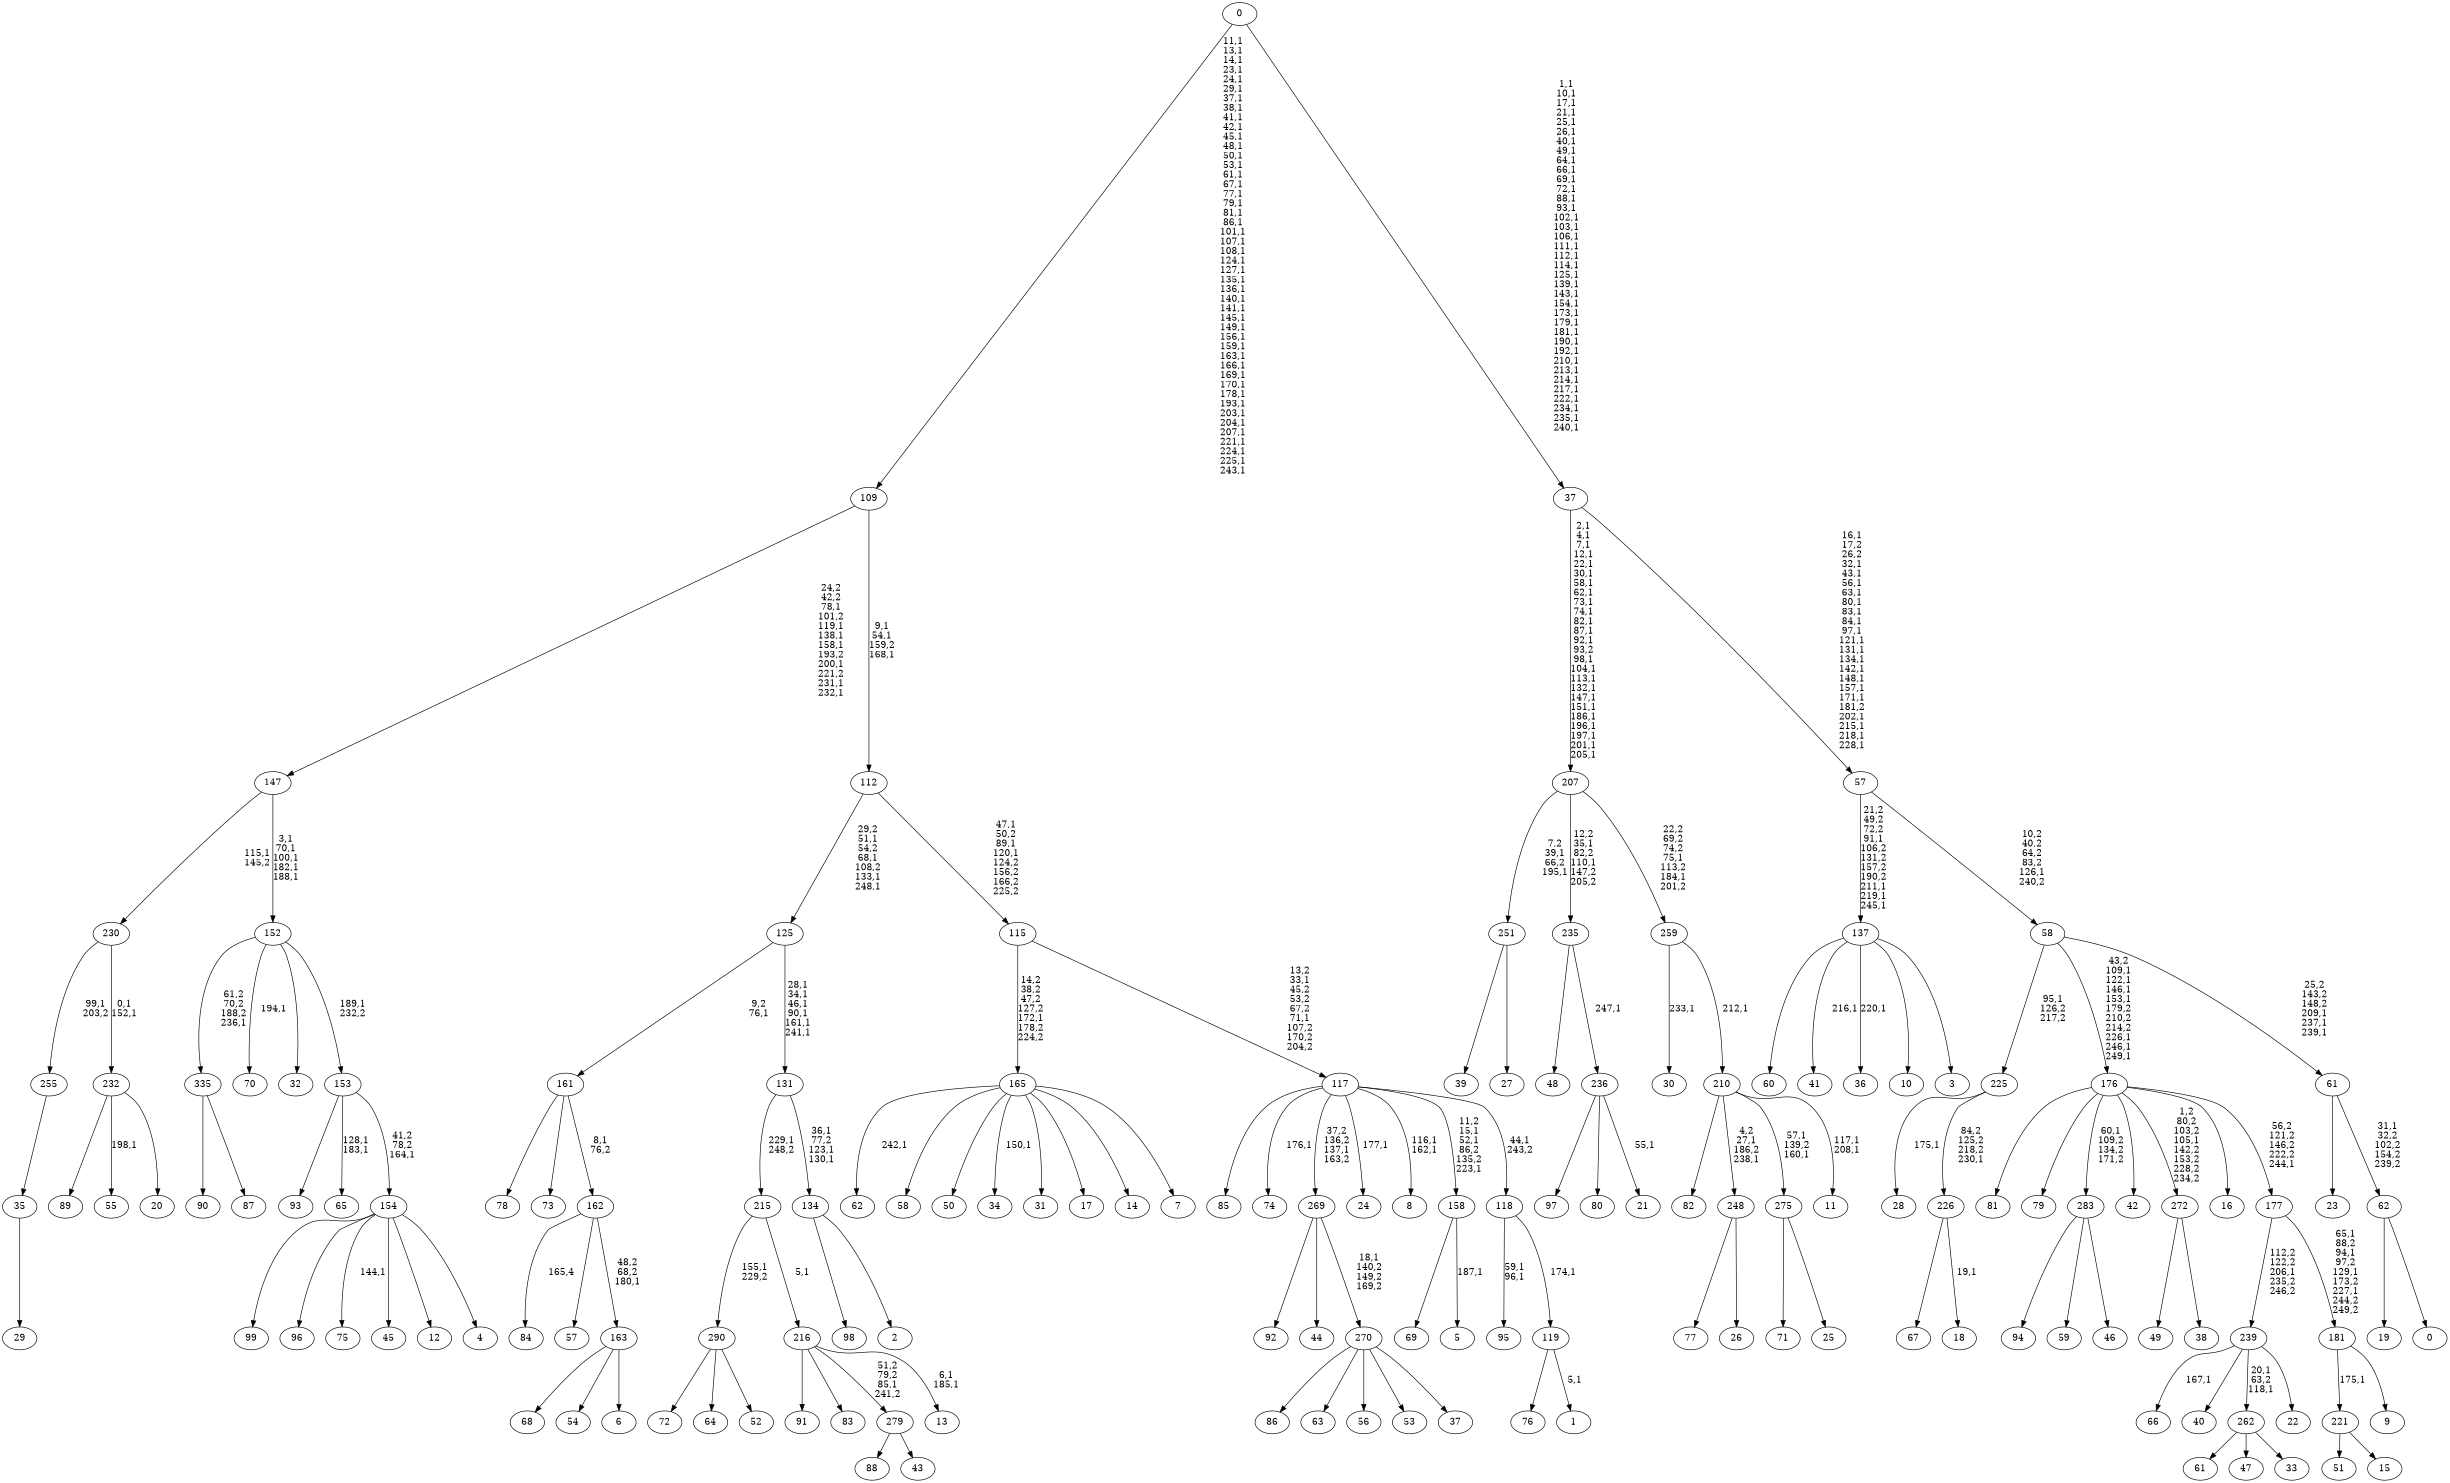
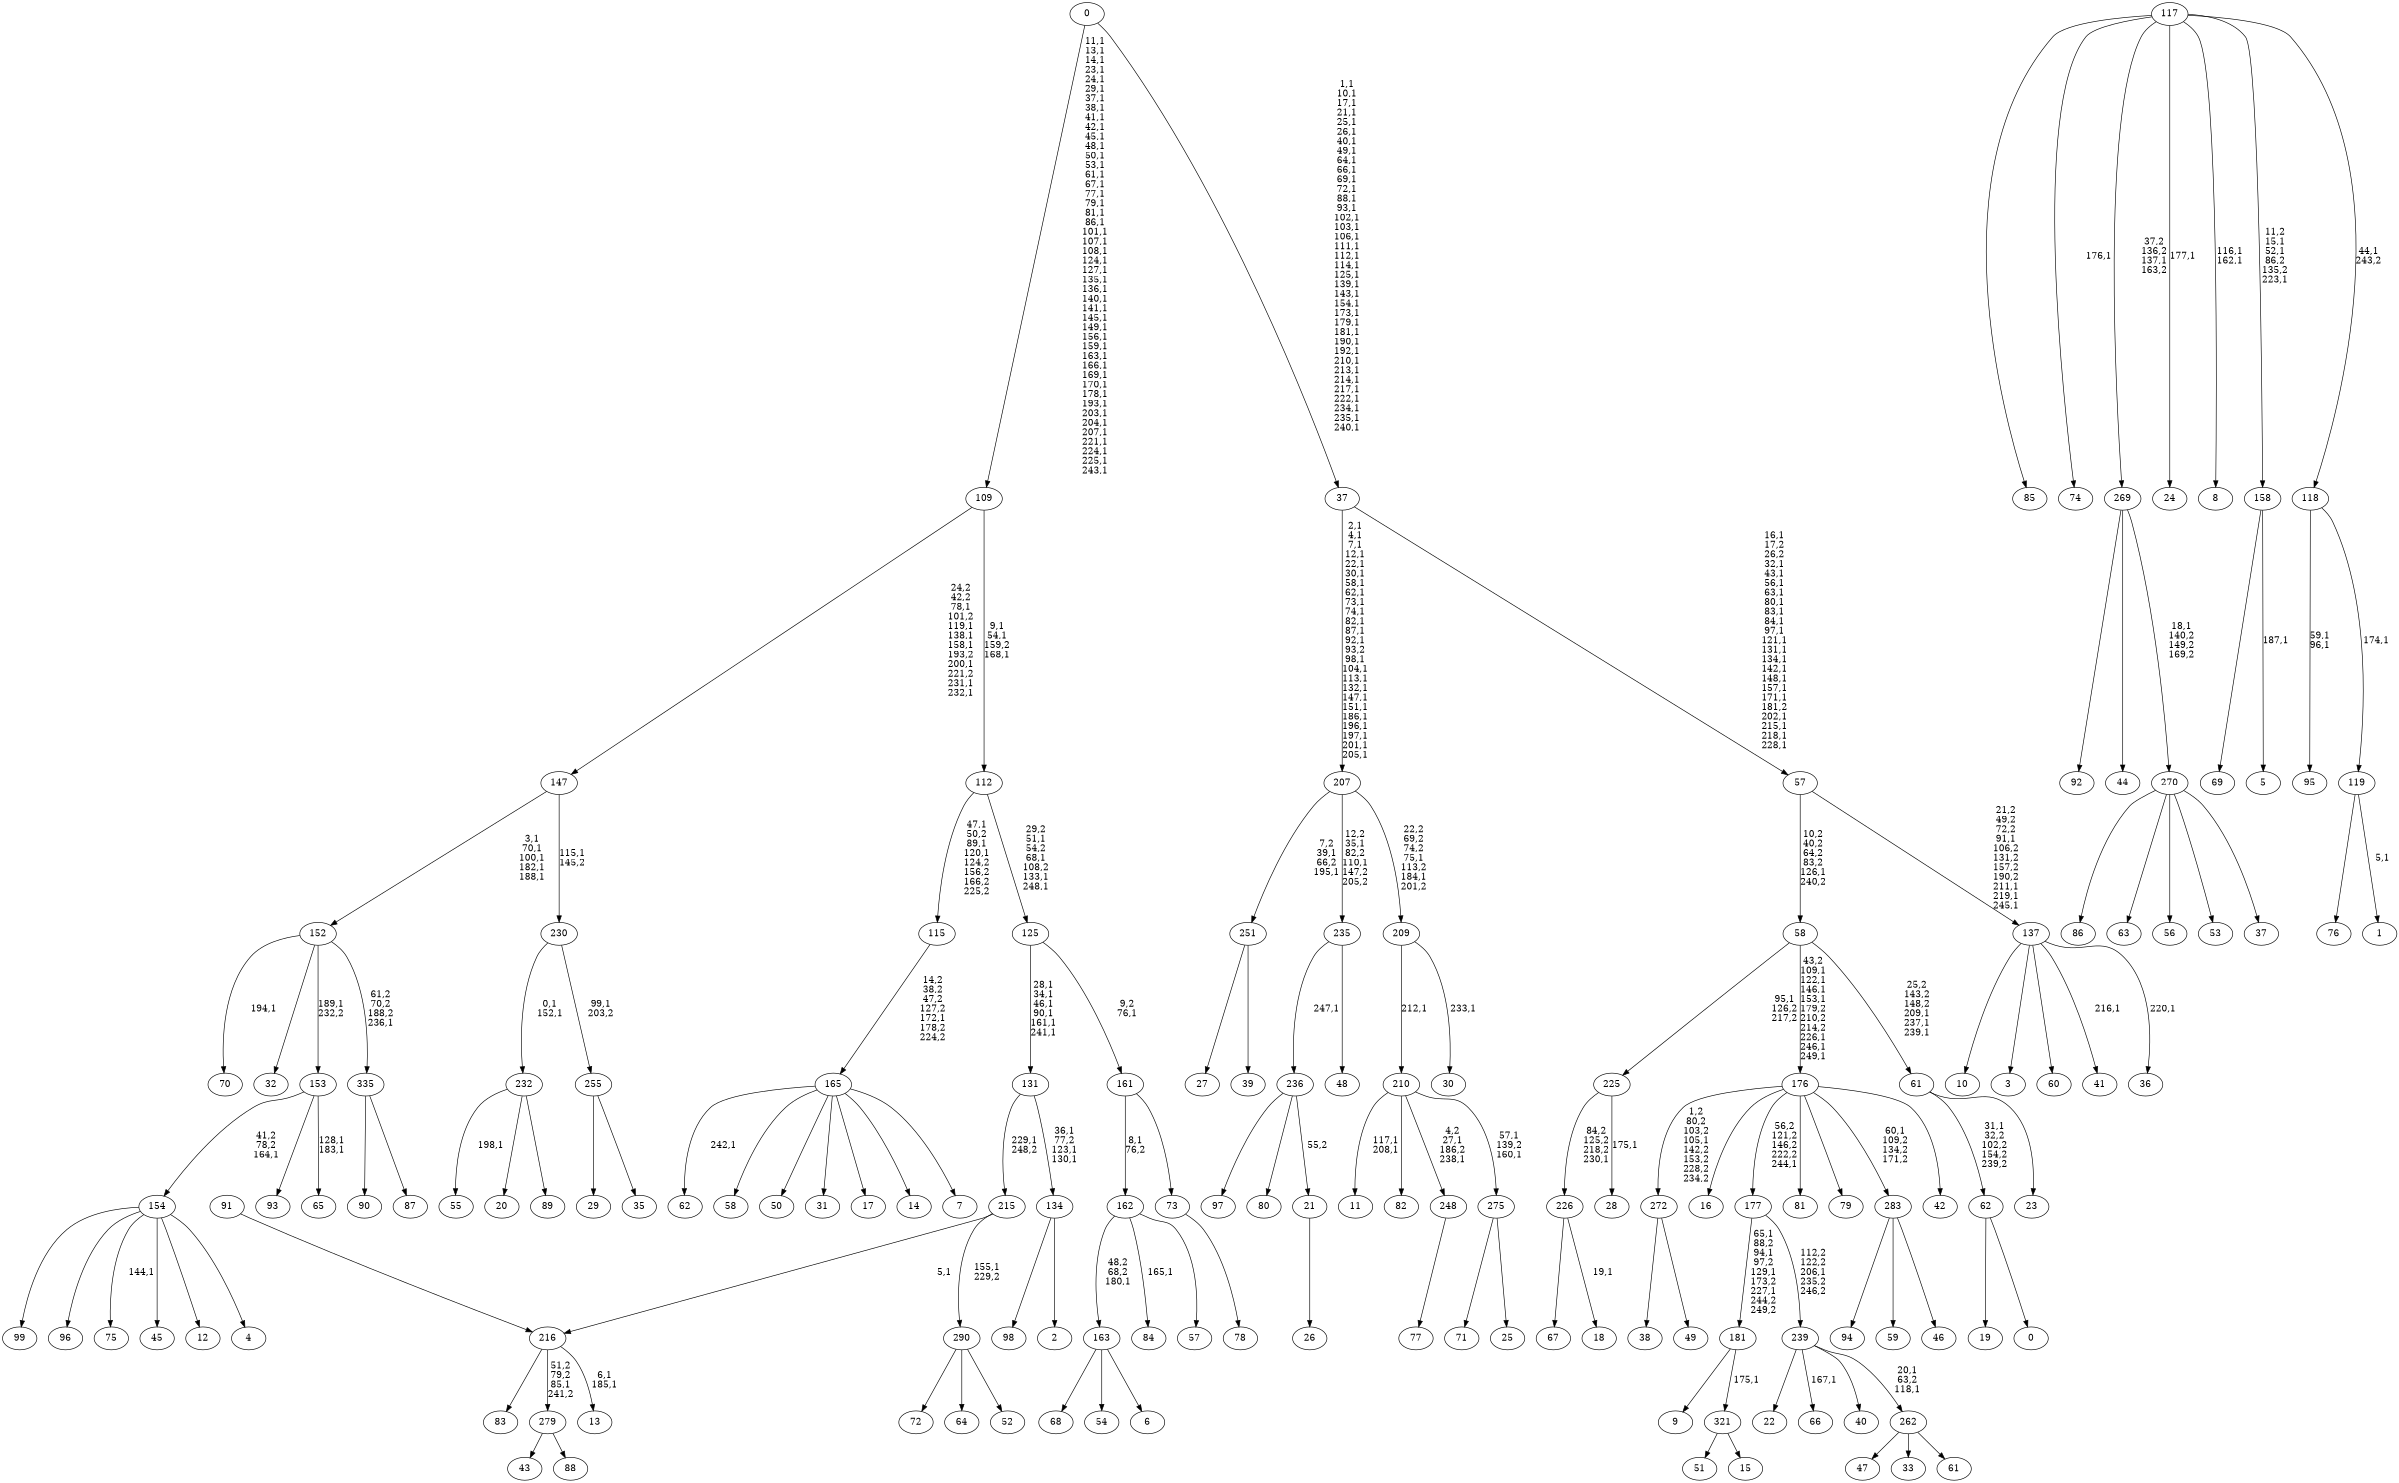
node "259": label "259" -> "209"
edge "115" -> "117": removed, label "13,2 33,1 45,2 53,2 67,2 71,1 107,2 170,2 204,2"
edge "161" -> "78": now "73" -> "78"
edge "236" -> "21": label "55,1" -> "55,2"
node "34": removed
edge "35" -> "29": now "255" -> "29"
edge "248" -> "26": now "21" -> "26"
edge "162" -> "84": label "165,4" -> "165,1"
edge "216" -> "91": reversed
node "221": label "221" -> "321"
